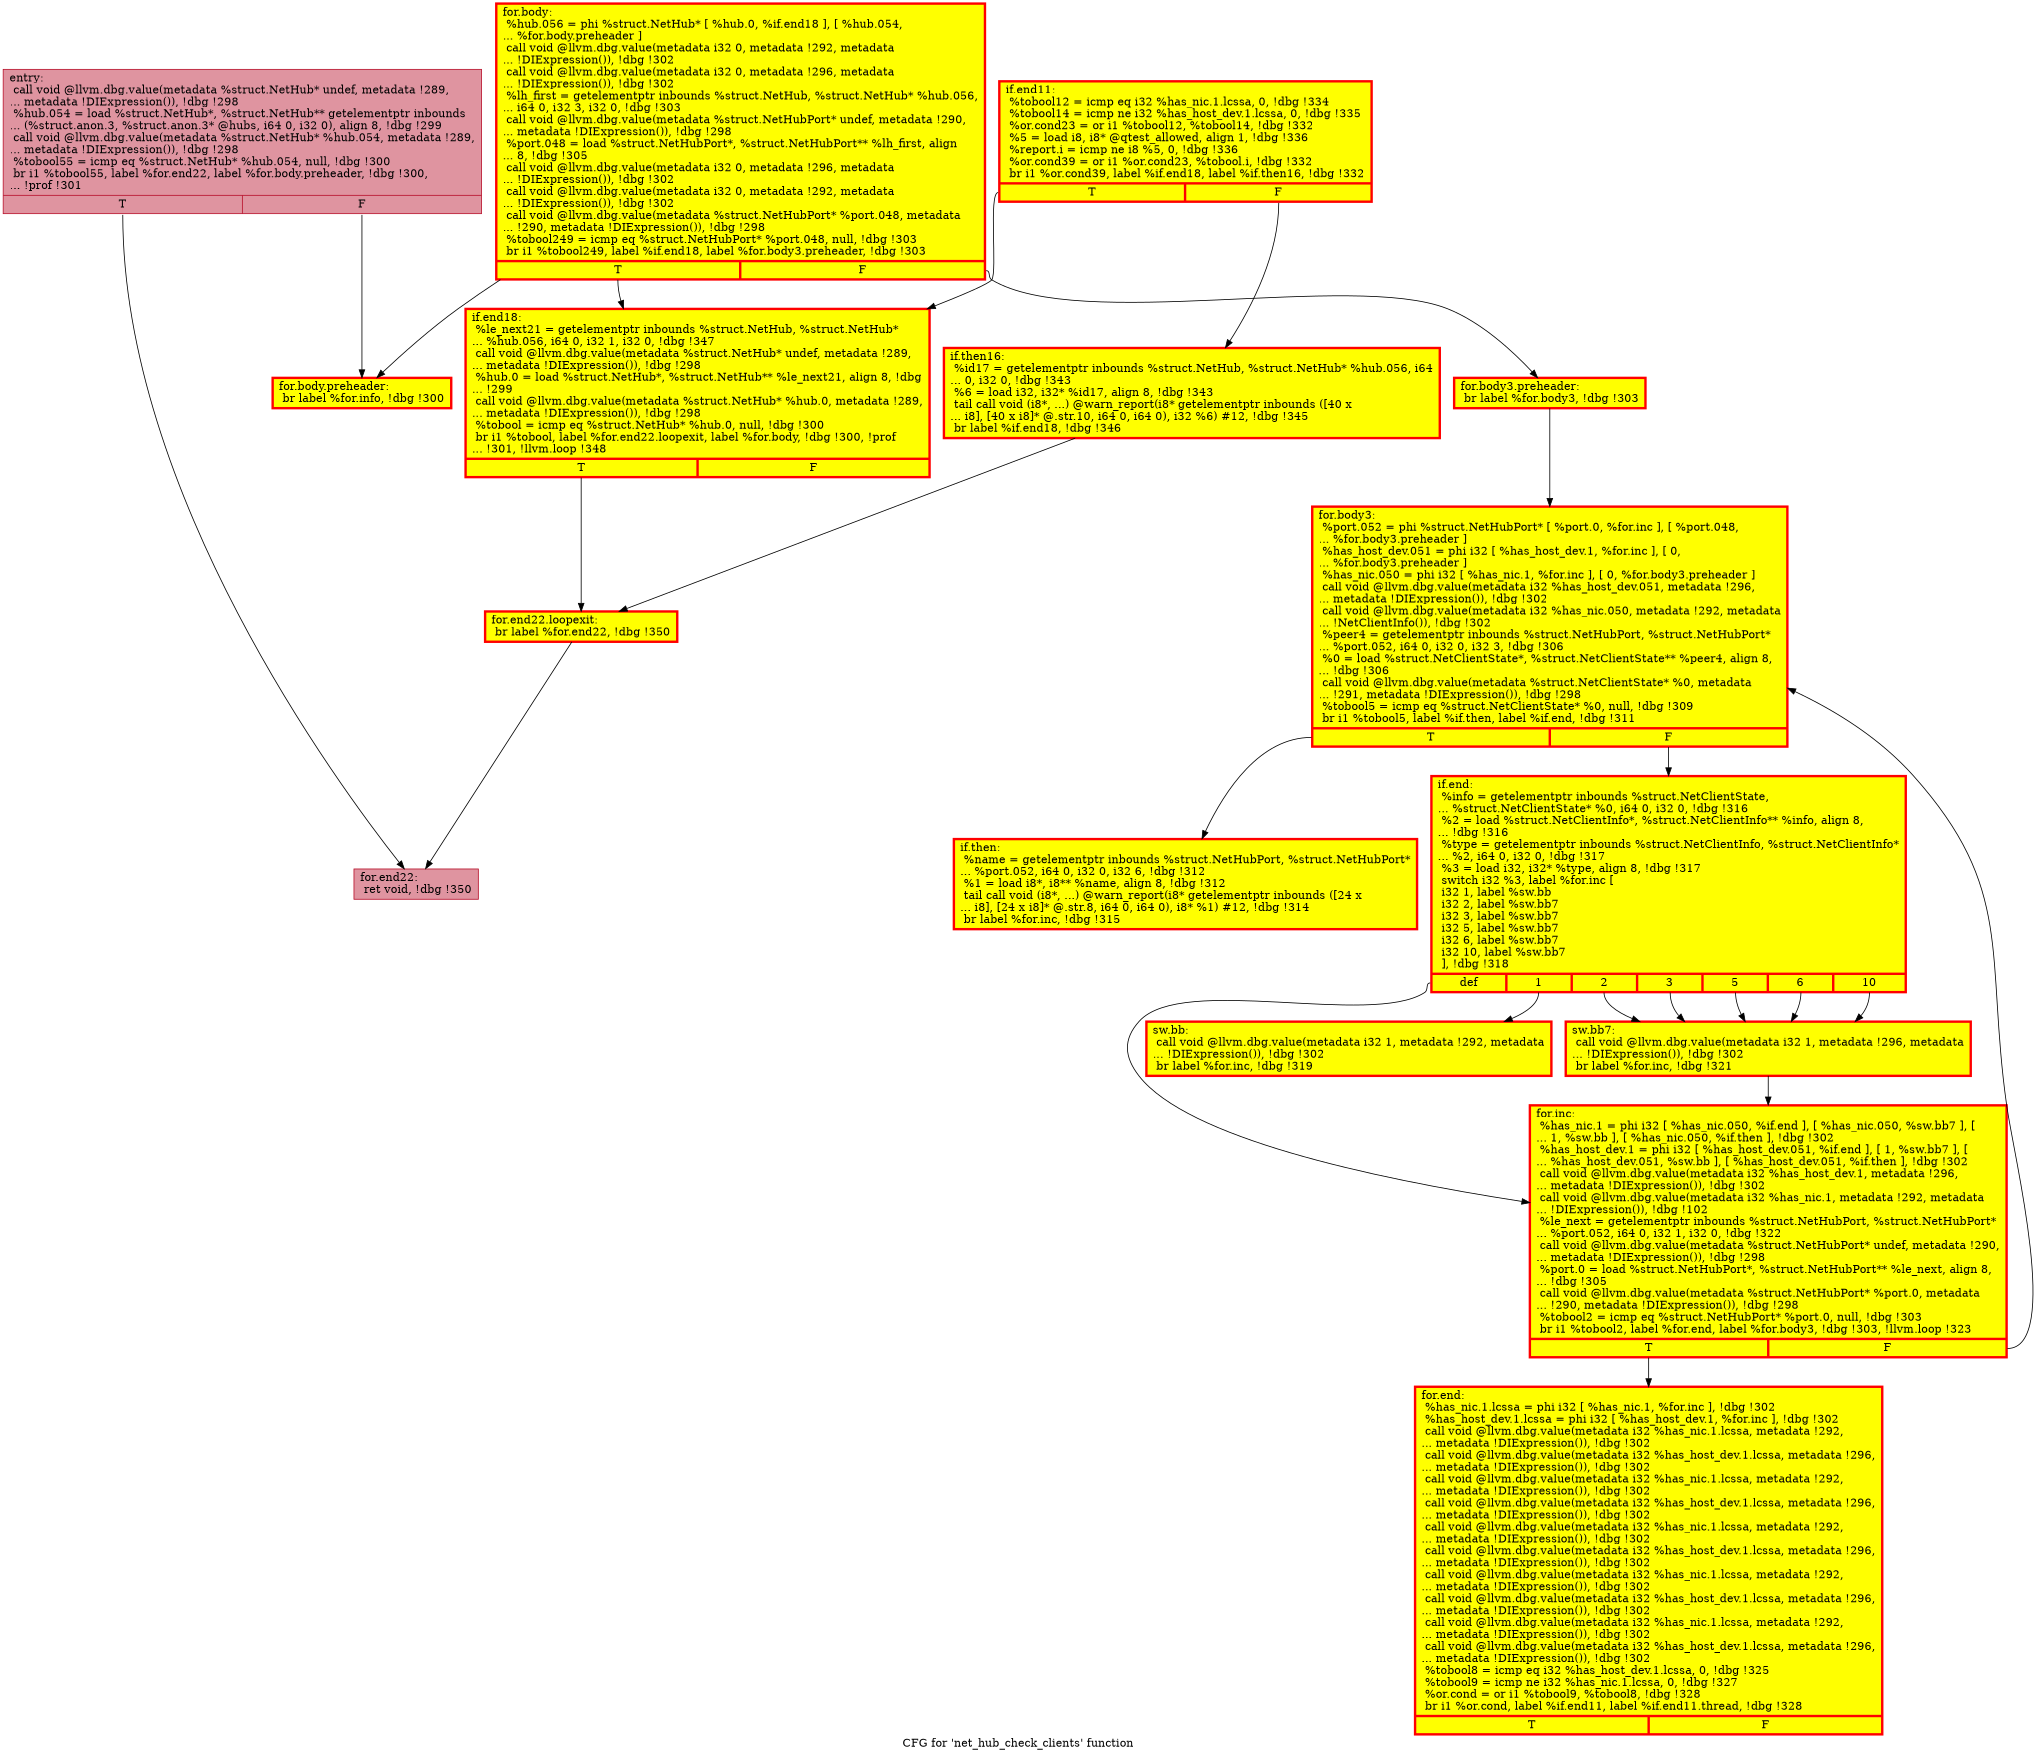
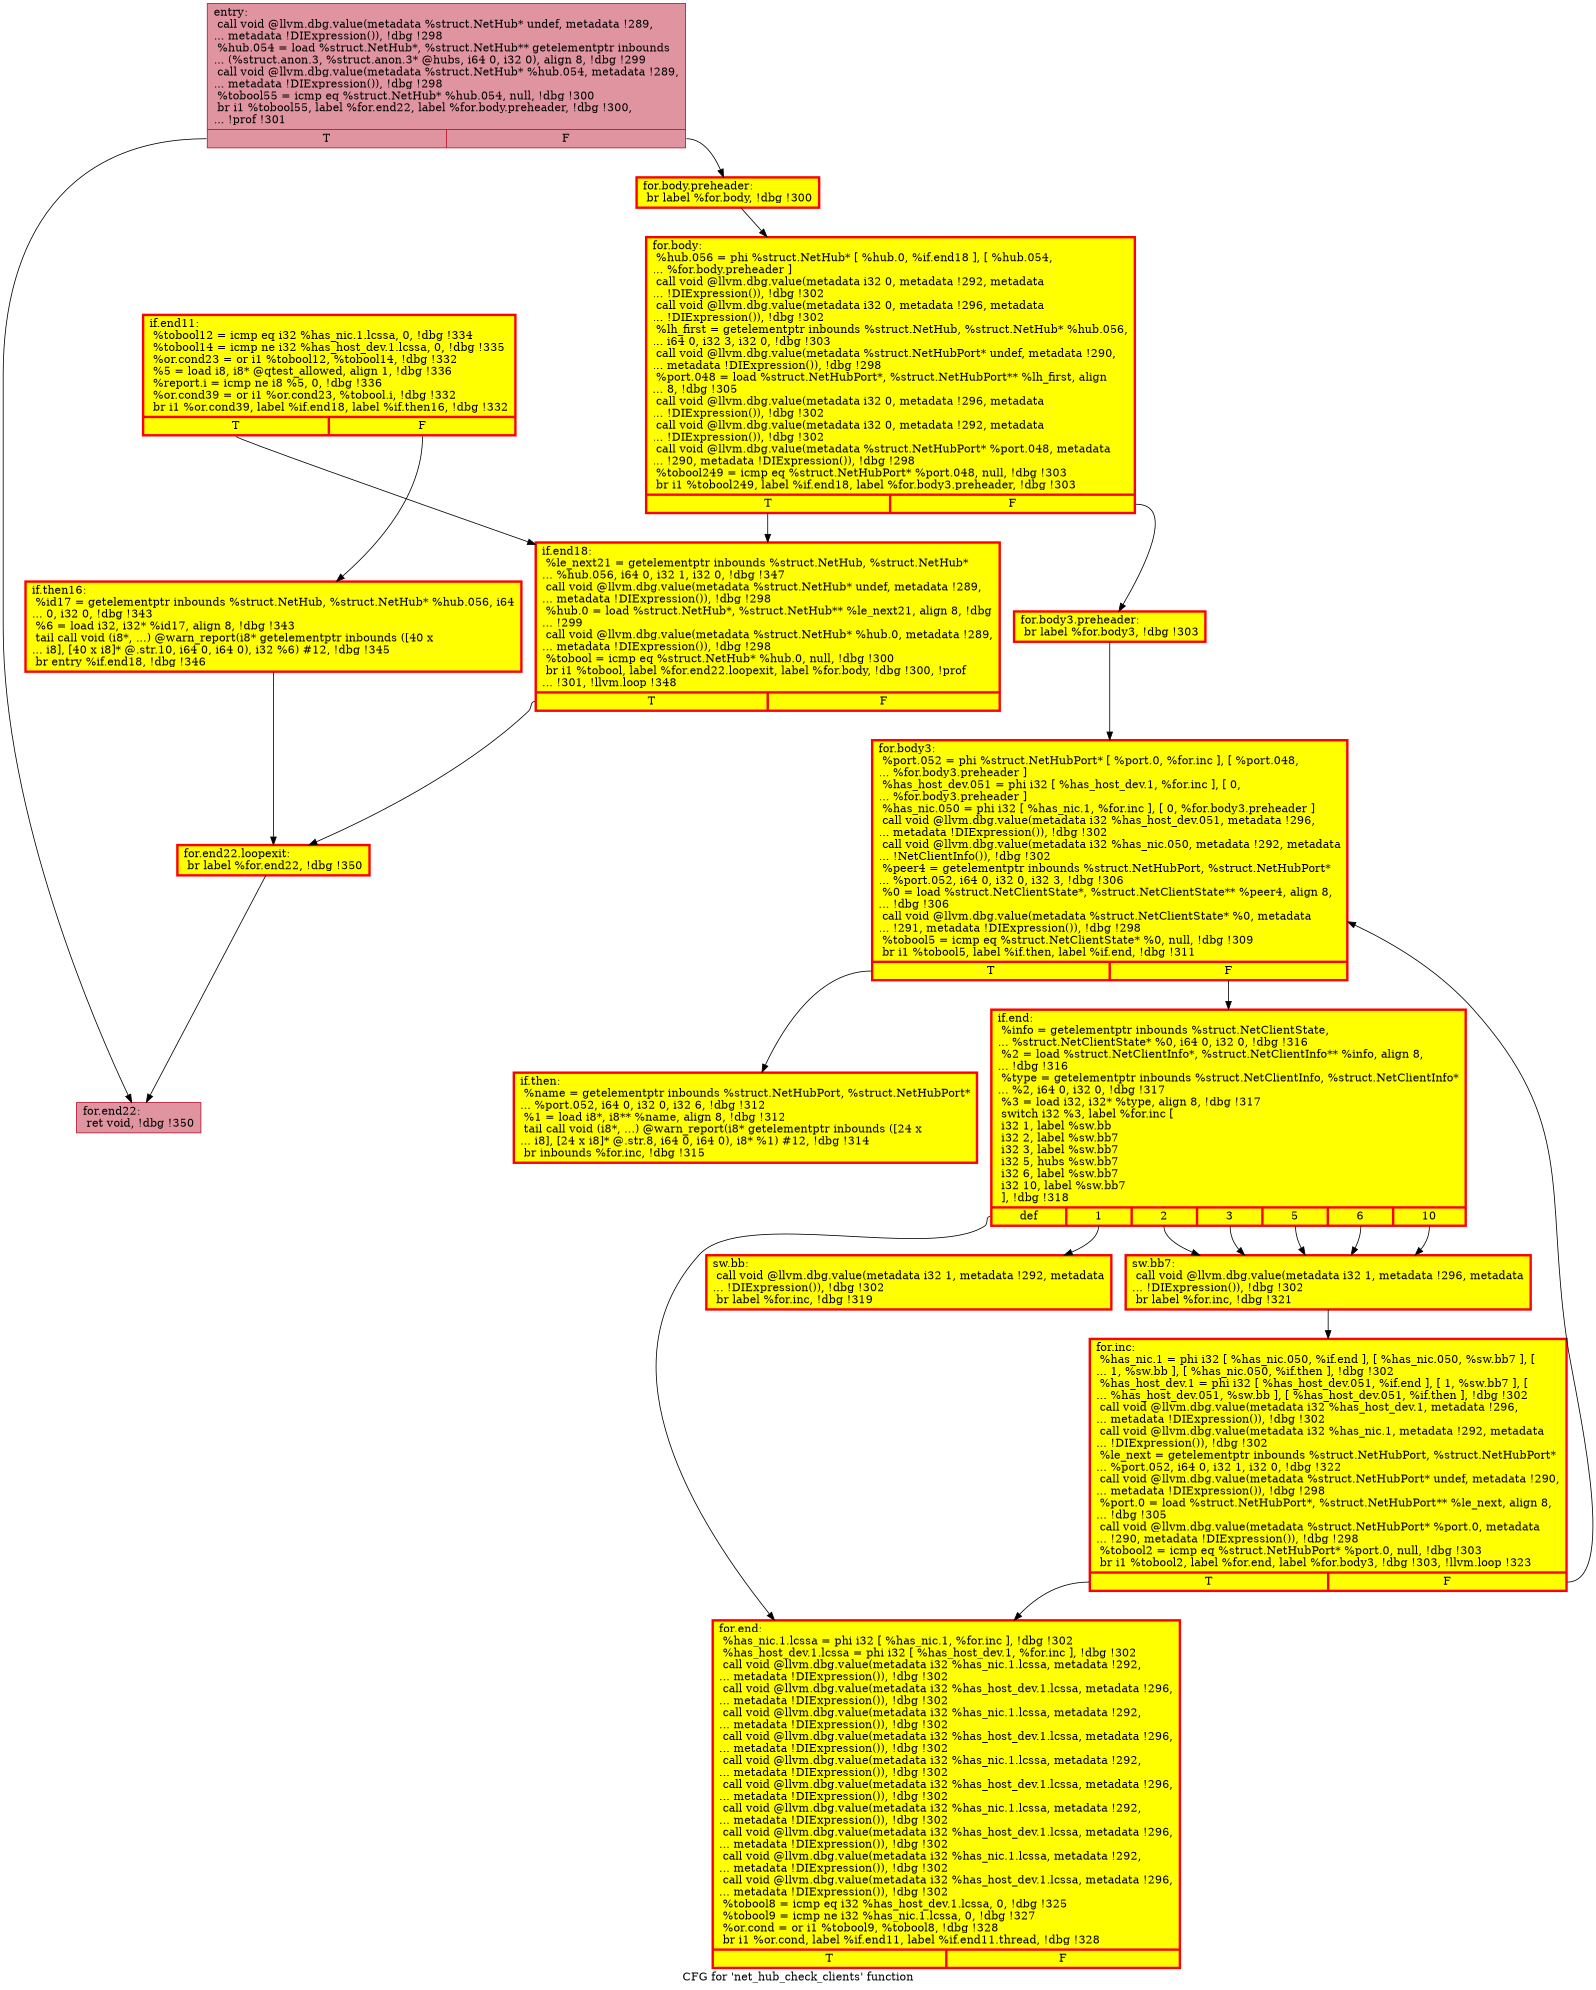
edge "for.body:" -> "for.body.preheader:": reversed
node "for.body.preheader:": text "br label %for.info, !dbg !300" -> "br label %for.body, !dbg !300"
node "if.then16:": text "br label %if.end18, !dbg !346" -> "br entry %if.end18, !dbg !346"
node "if.then:": text "br label %for.inc, !dbg !315" -> "br inbounds %for.inc, !dbg !315"
node "if.end:": text "i32 5, label %sw.bb7" -> "i32 5, hubs %sw.bb7"
edge "if.end:" -> "for.inc:": now "if.end:" -> "for.end:"
node "for.inc:": text "... !DIExpression()), !dbg !102" -> "... !DIExpression()), !dbg !302"
